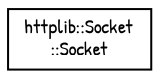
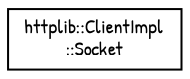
node "httplib::Socket ::Socket": label "httplib::Socket ::Socket" -> "httplib::ClientImpl ::Socket"
